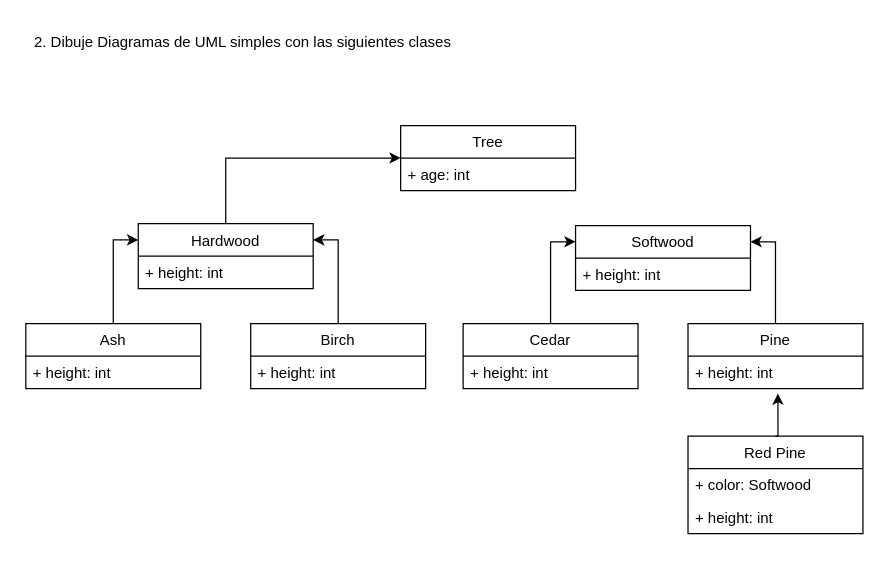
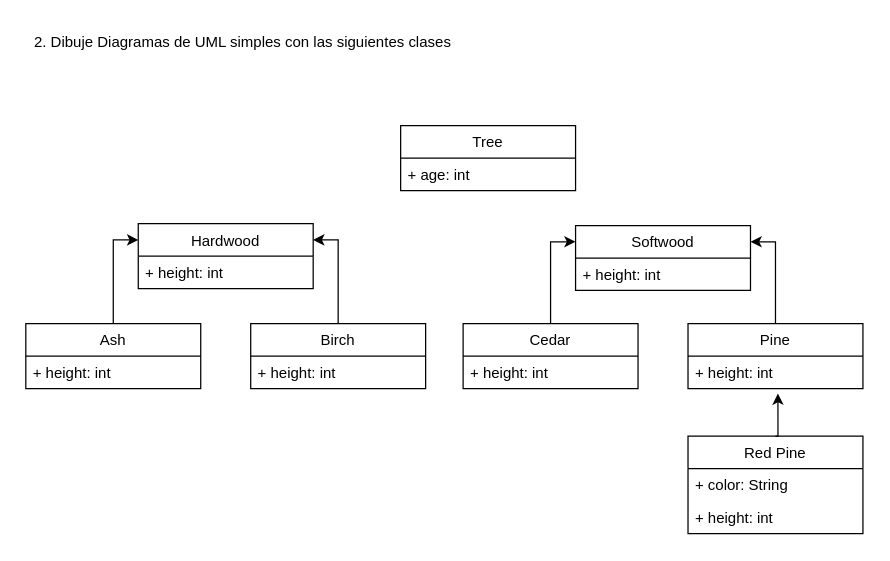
edge "Hardwood" -> "Tree": removed
node "+ color: Softwood": label "+ color: Softwood" -> "+ color: String"
